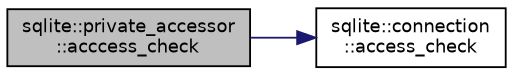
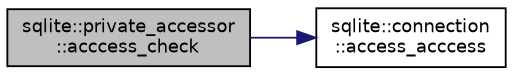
node "sqlite::connection ::access_check": label "sqlite::connection ::access_check" -> "sqlite::connection ::access_acccess"
